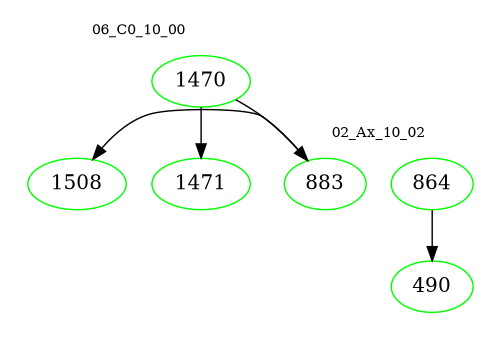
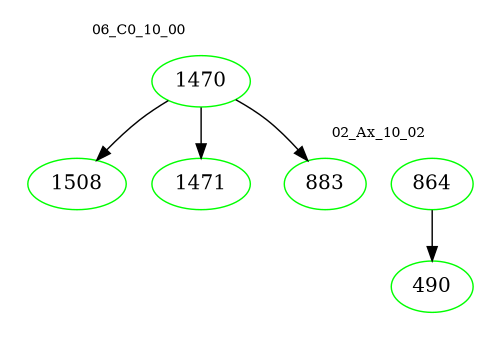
edge "883" -> "1508": now "1470" -> "1508"
